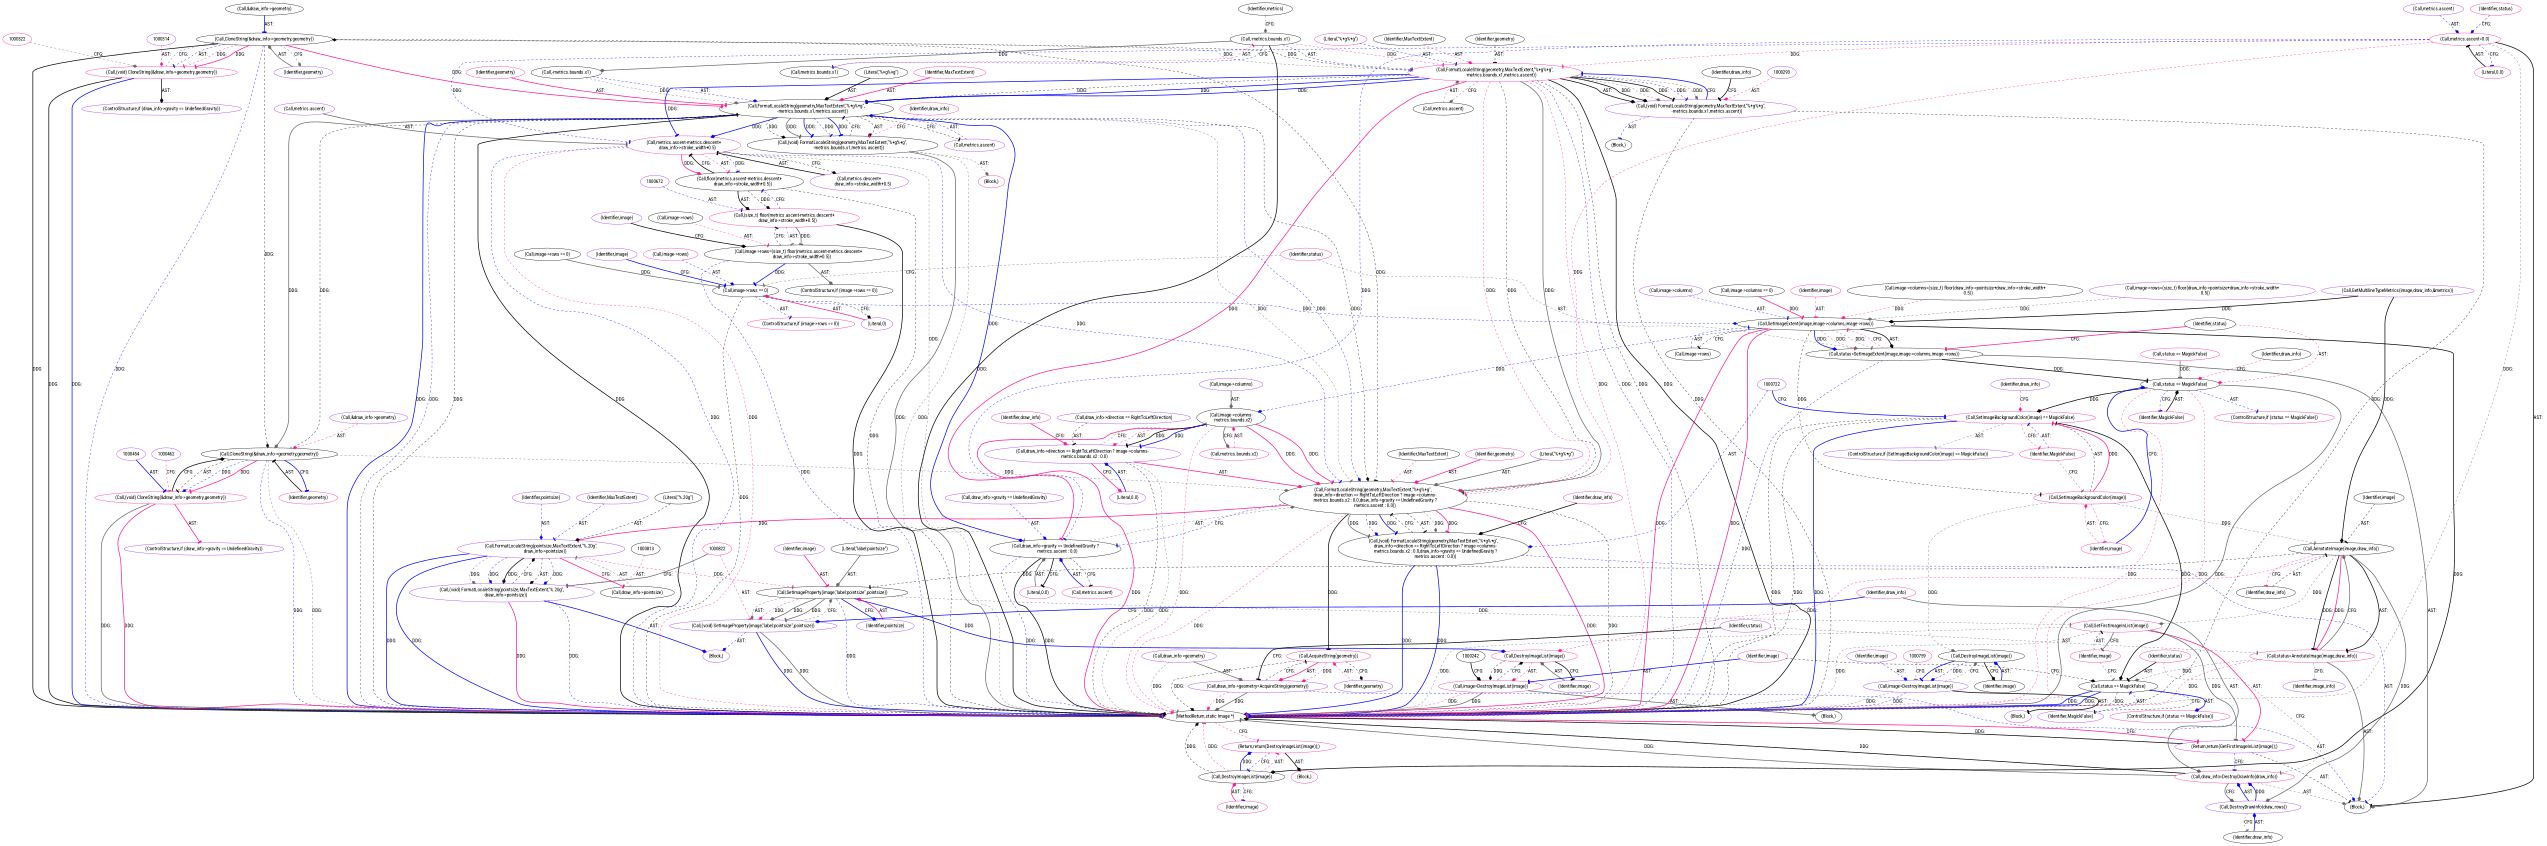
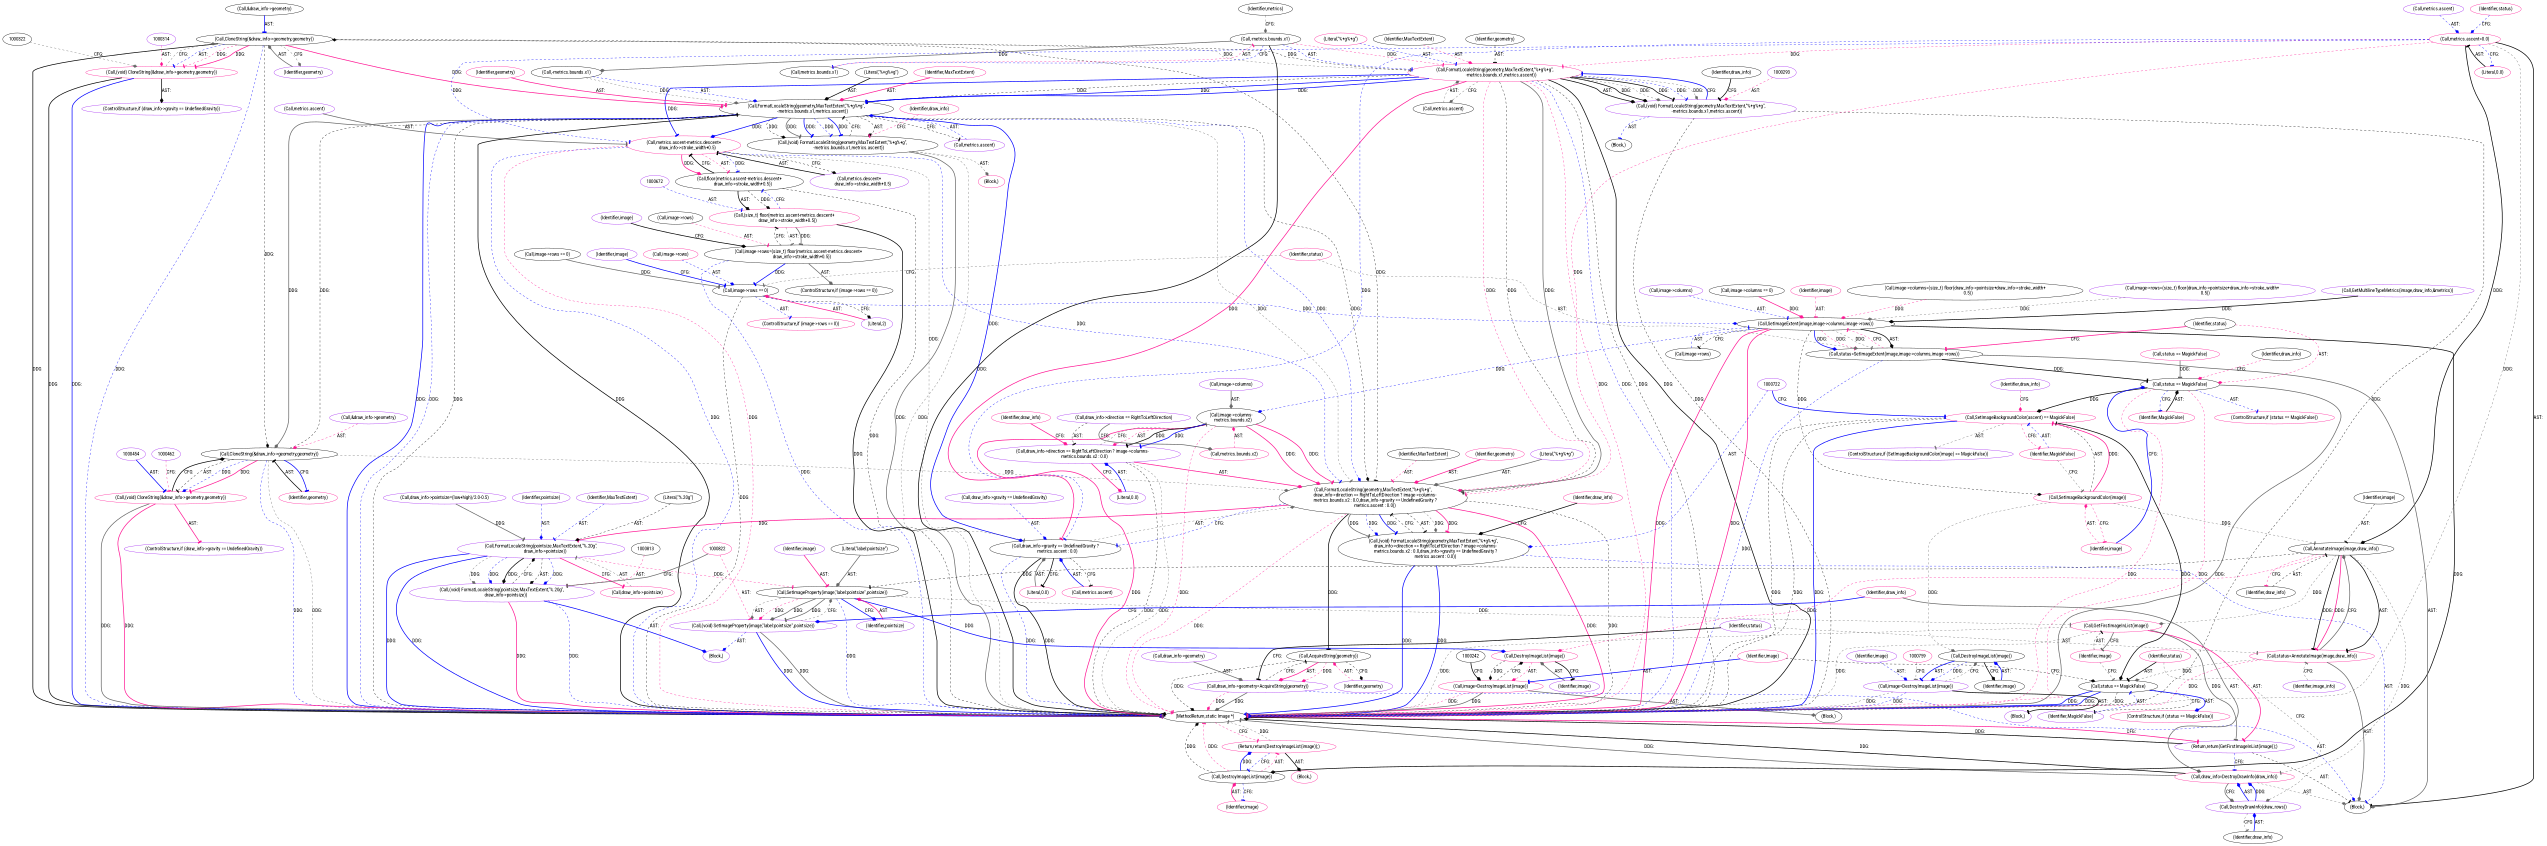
node "1000322": color deeppink -> black
edge "(Call,image->columns == 0)" -> "(Call,SetImageExtent(image,image->columns,image->rows))": arrowhead tee -> diamond
node "(Literal,0)": label "(Literal,0)" -> "(Literal,2)"
node "(Call,SetImageBackgroundColor(image) == MagickFalse)": label "(Call,SetImageBackgroundColor(image) == MagickFalse)" -> "(Call,SetImageBackgroundColor(ascent) == MagickFalse)"
edge "(Call,GetMultilineTypeMetrics(image,draw_info,&metrics))" -> "(Call,AnnotateImage(image,draw_info))": now "(Call,metrics.ascent=0.0)" -> "(Call,AnnotateImage(image,draw_info))"
edge "(Call,image->columns- metrics.bounds.x2)" -> "(Call,metrics.bounds.x2)": now "(Call,draw_info->direction == RightToLeftDirection)" -> "(Call,metrics.bounds.x2)"
edge "(Call,SetImageExtent(image,image->columns,image->rows))" -> "(Call,SetImageBackgroundColor(image))": arrowhead tee -> diamond
node "(Call,draw_info->pointsize=(low+high)/2.0-0.5)": added
node "(Call,draw_info->pointsize)": color black -> deeppink
node "(Call,AcquireString(geometry))": color deeppink -> black
edge "(Call,status=AnnotateImage(image,draw_info))" -> "(Identifier,image_info)": reversed
edge "(Call,draw_info->geometry)" -> "(MethodReturn,static Image *)": now "(Return,return(DestroyImageList(image));)" -> "(MethodReturn,static Image *)"
edge "(Call,AnnotateImage(image,draw_info))" -> "(Call,DestroyDrawInfo(draw_rows))": style bold -> dashed
